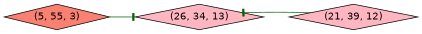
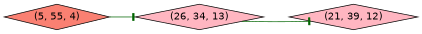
edge "(21, 39, 12)" -> "(26, 34, 13)": reversed
node "(5, 55, 3)": label "(5, 55, 3)" -> "(5, 55, 4)"
